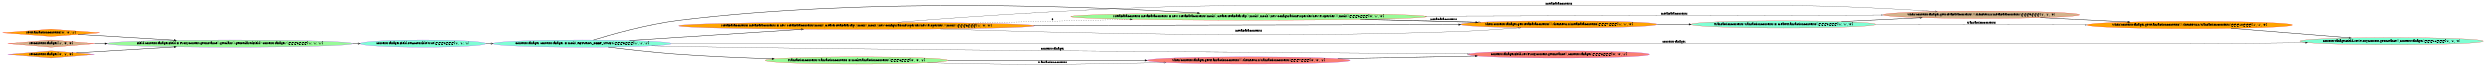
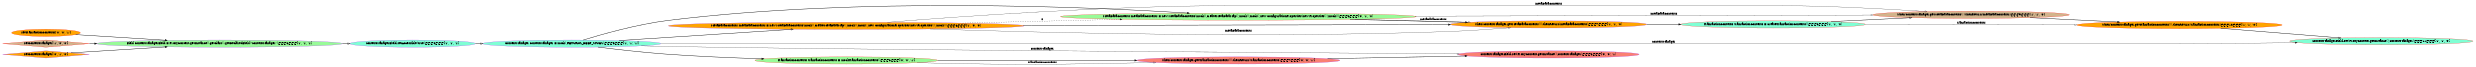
node "setTransactionContexts['0', '0', '1']": shape diamond -> ellipse
